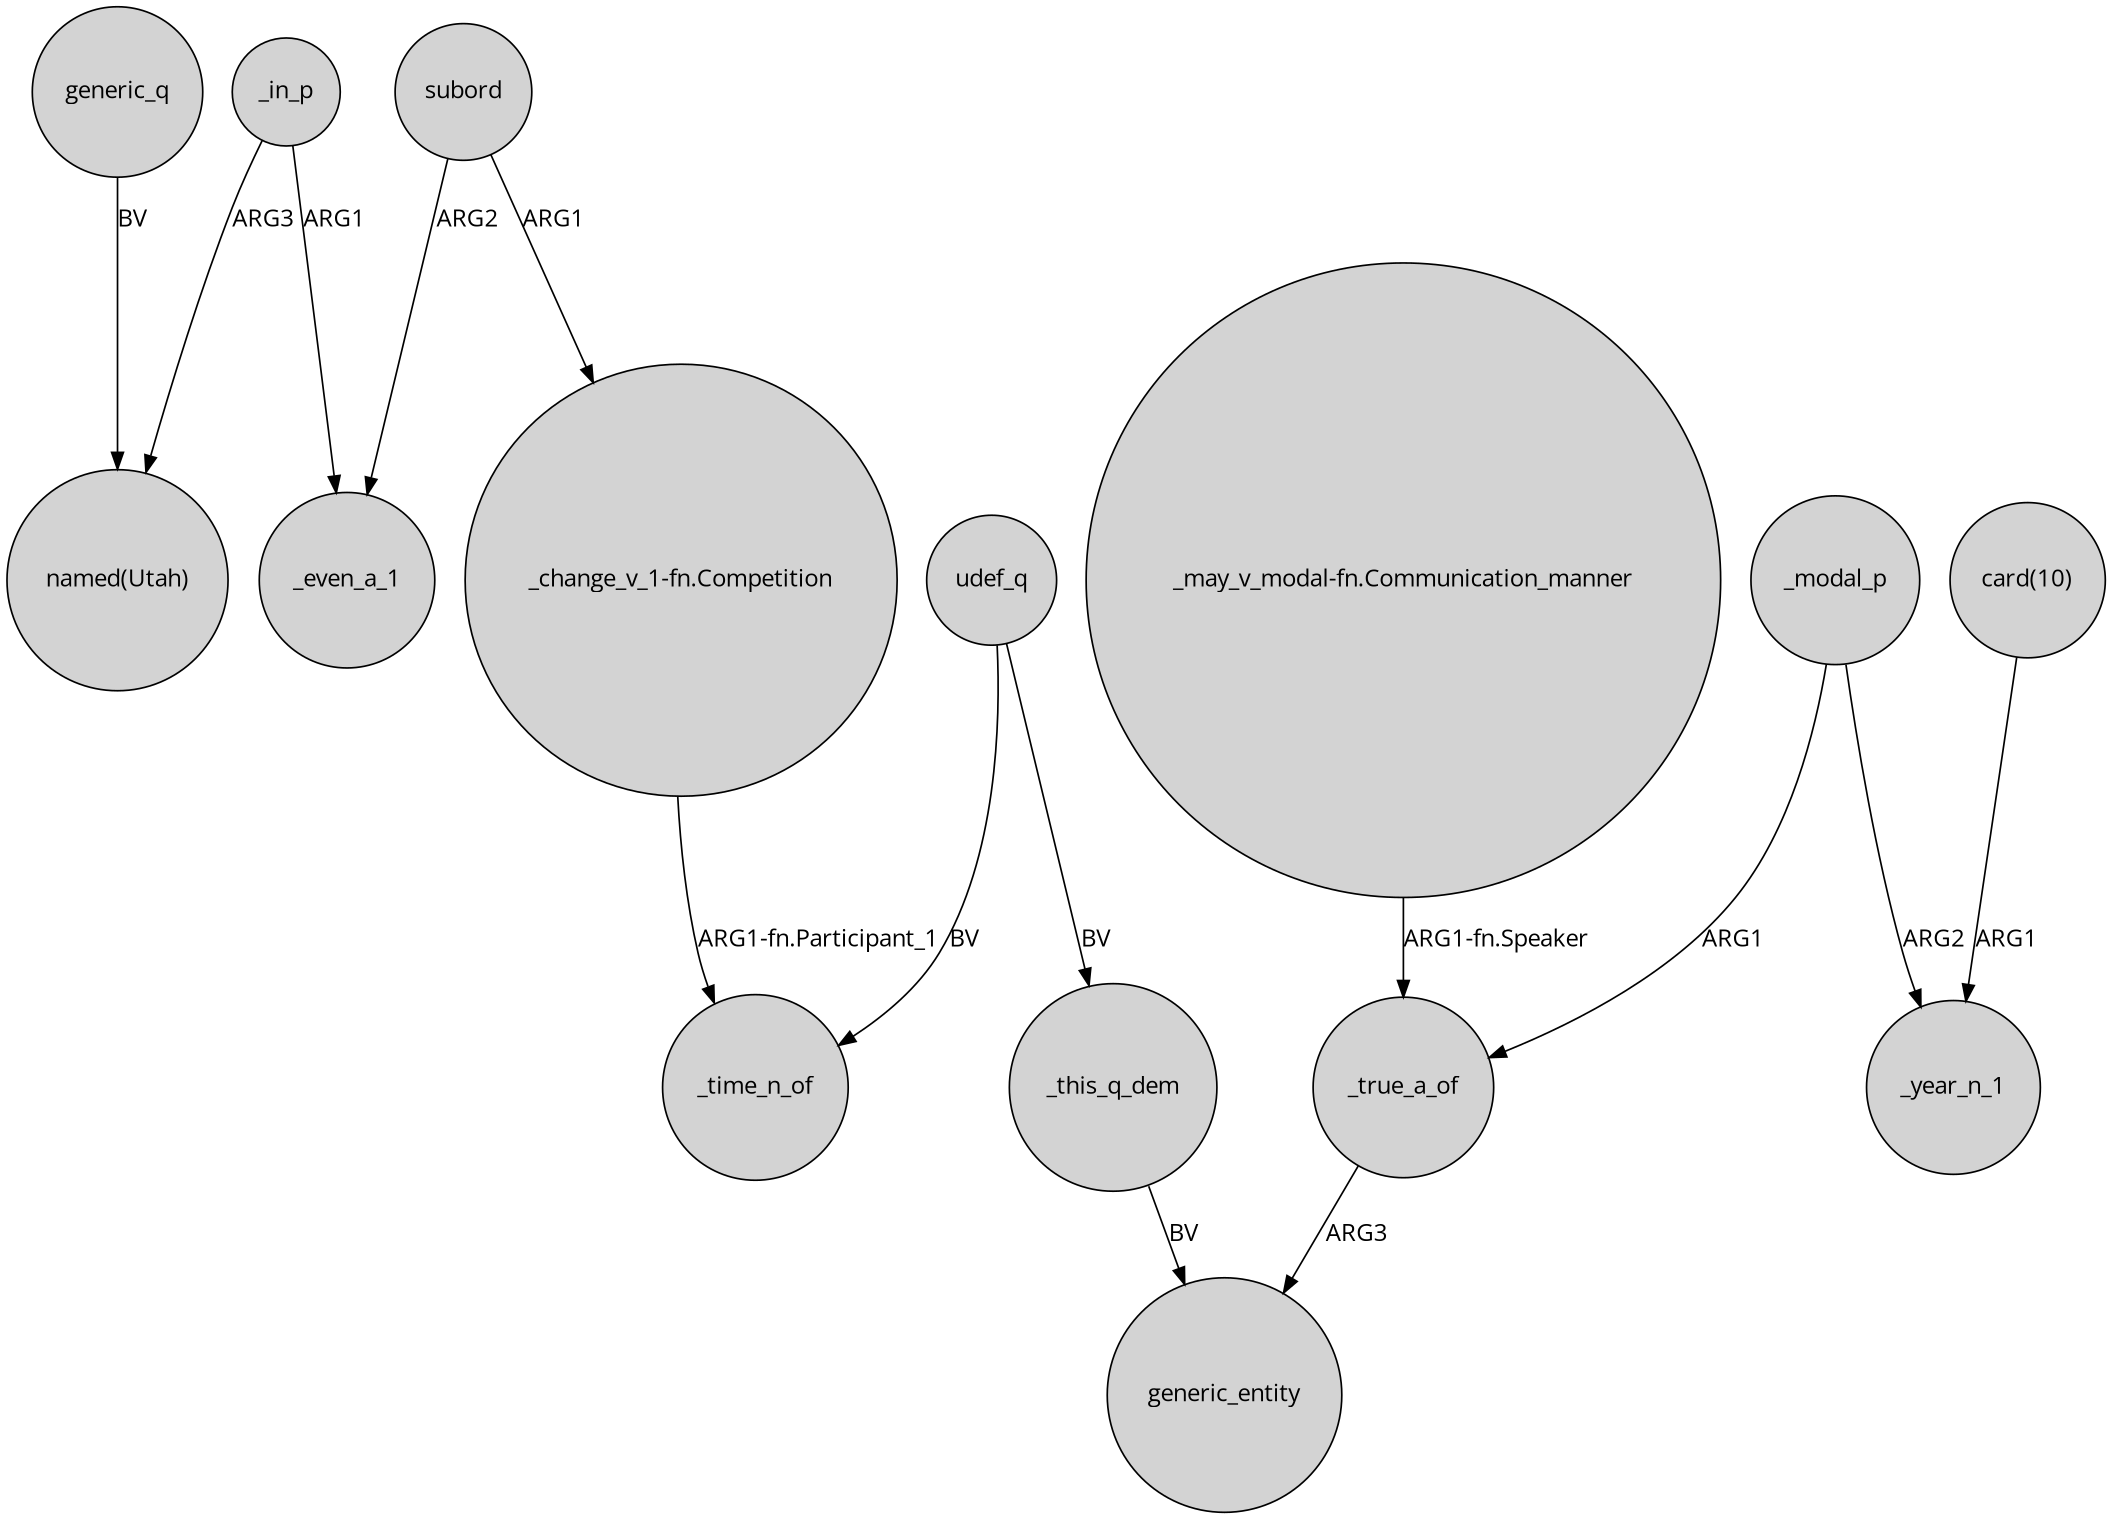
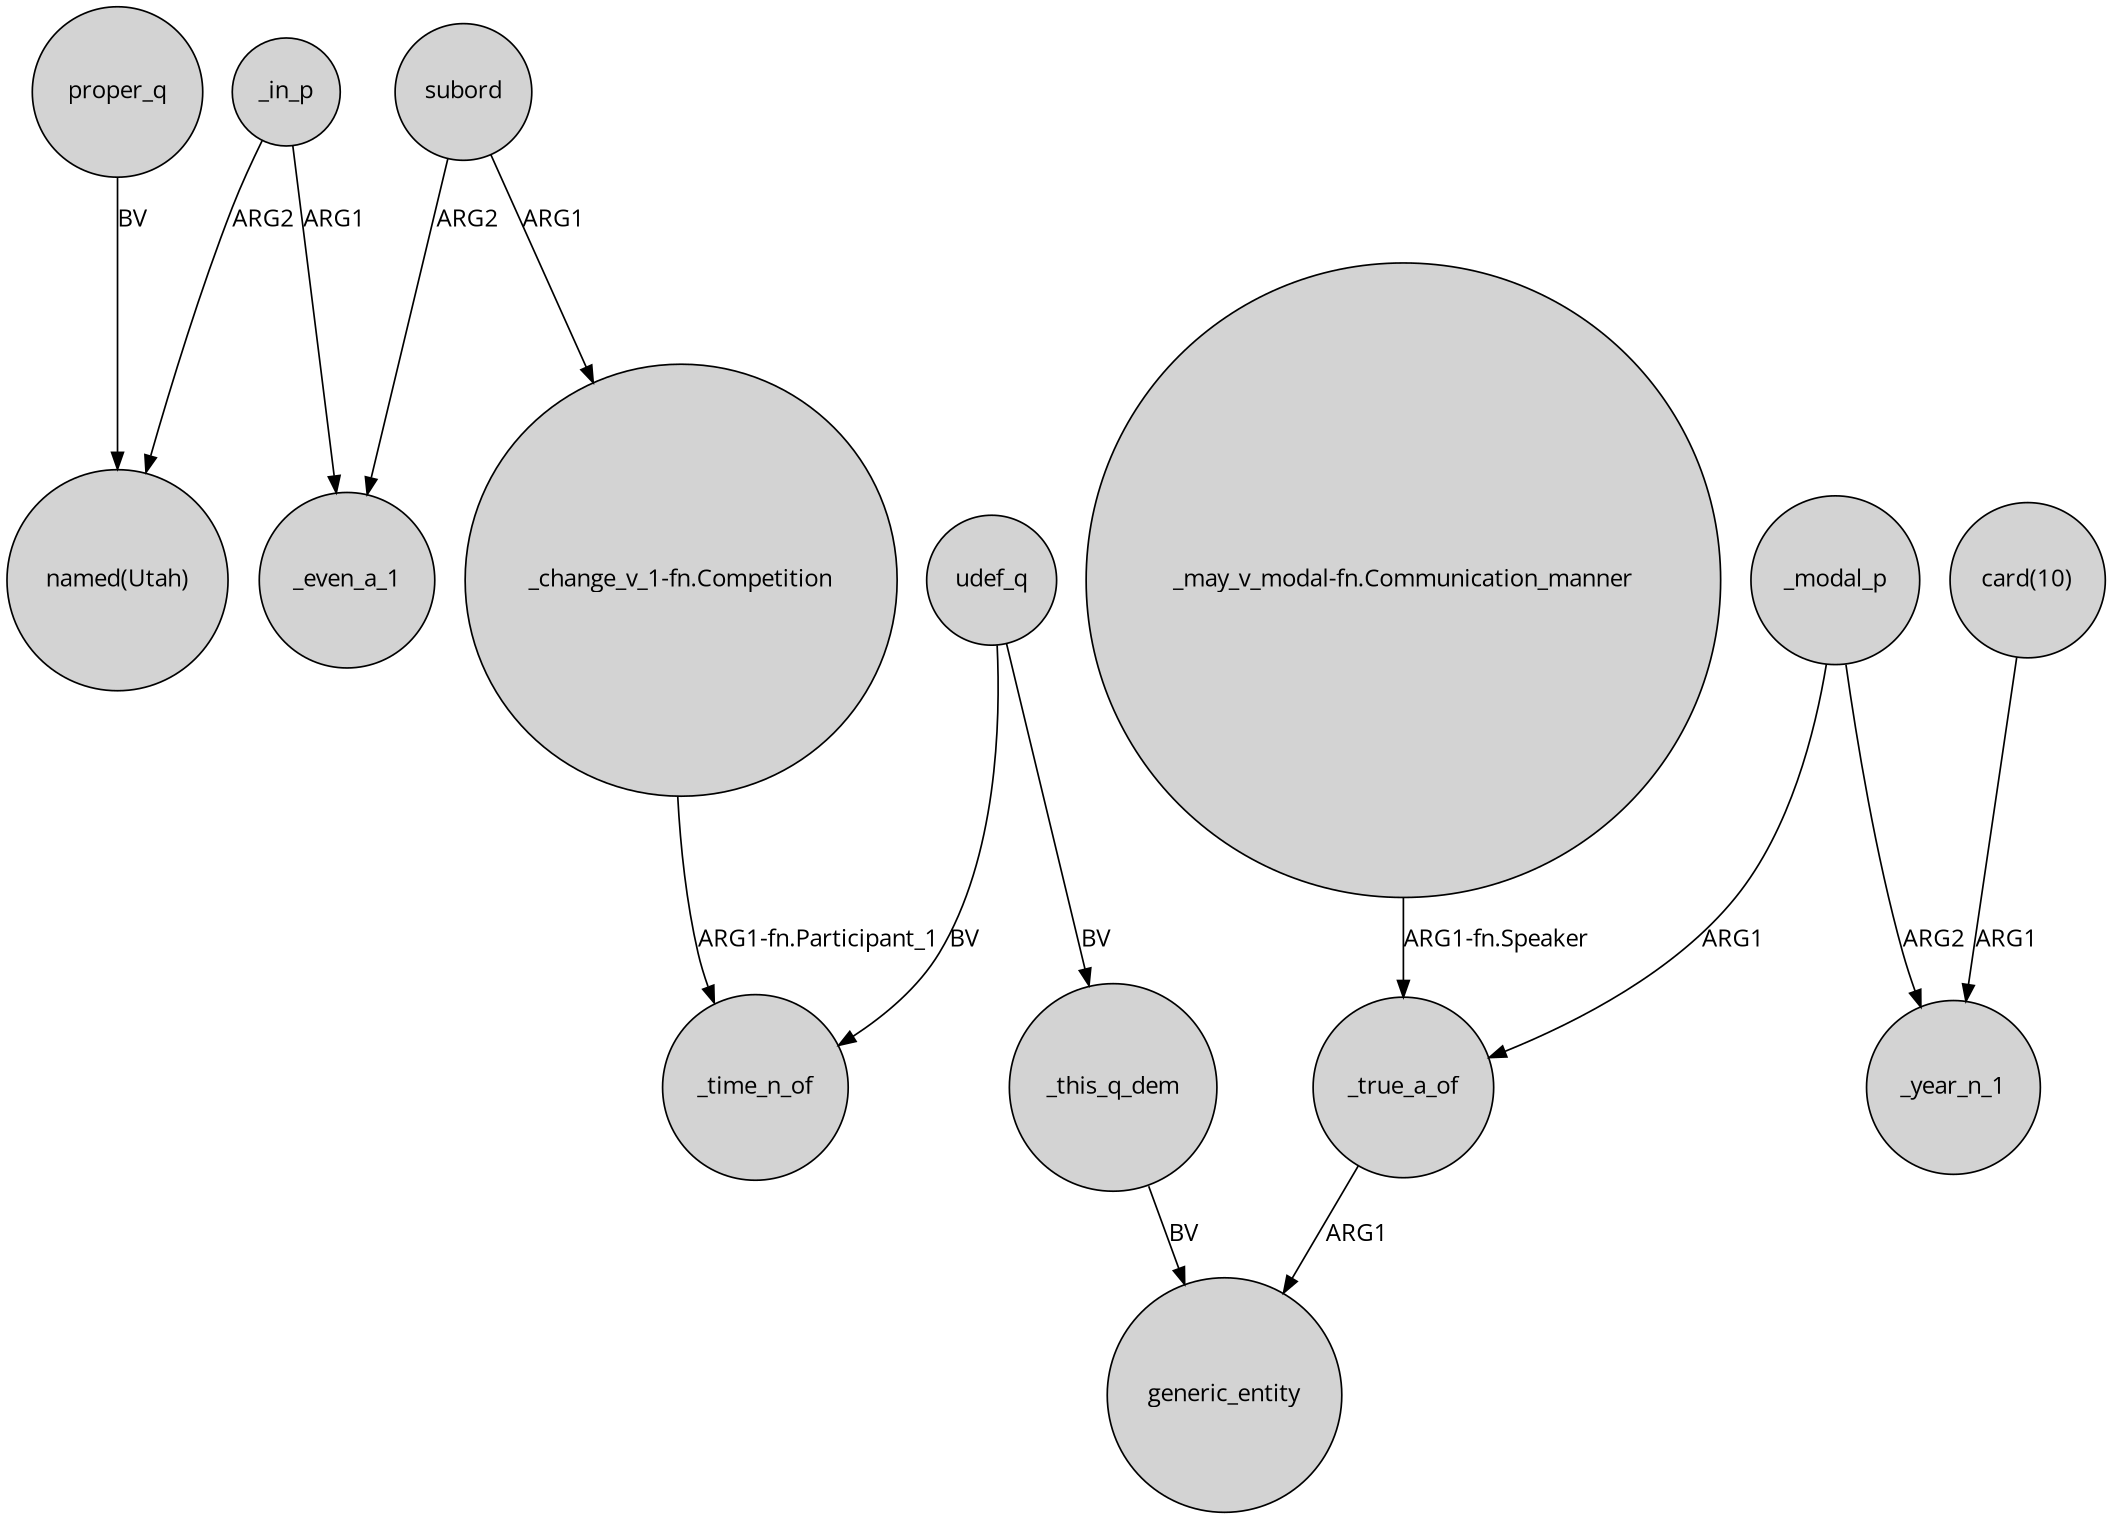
node "generic_q": label "generic_q" -> "proper_q"
edge "_in_p" -> "named(Utah)": label "ARG3" -> "ARG2"
edge "_true_a_of" -> "generic_entity": label "ARG3" -> "ARG1"
